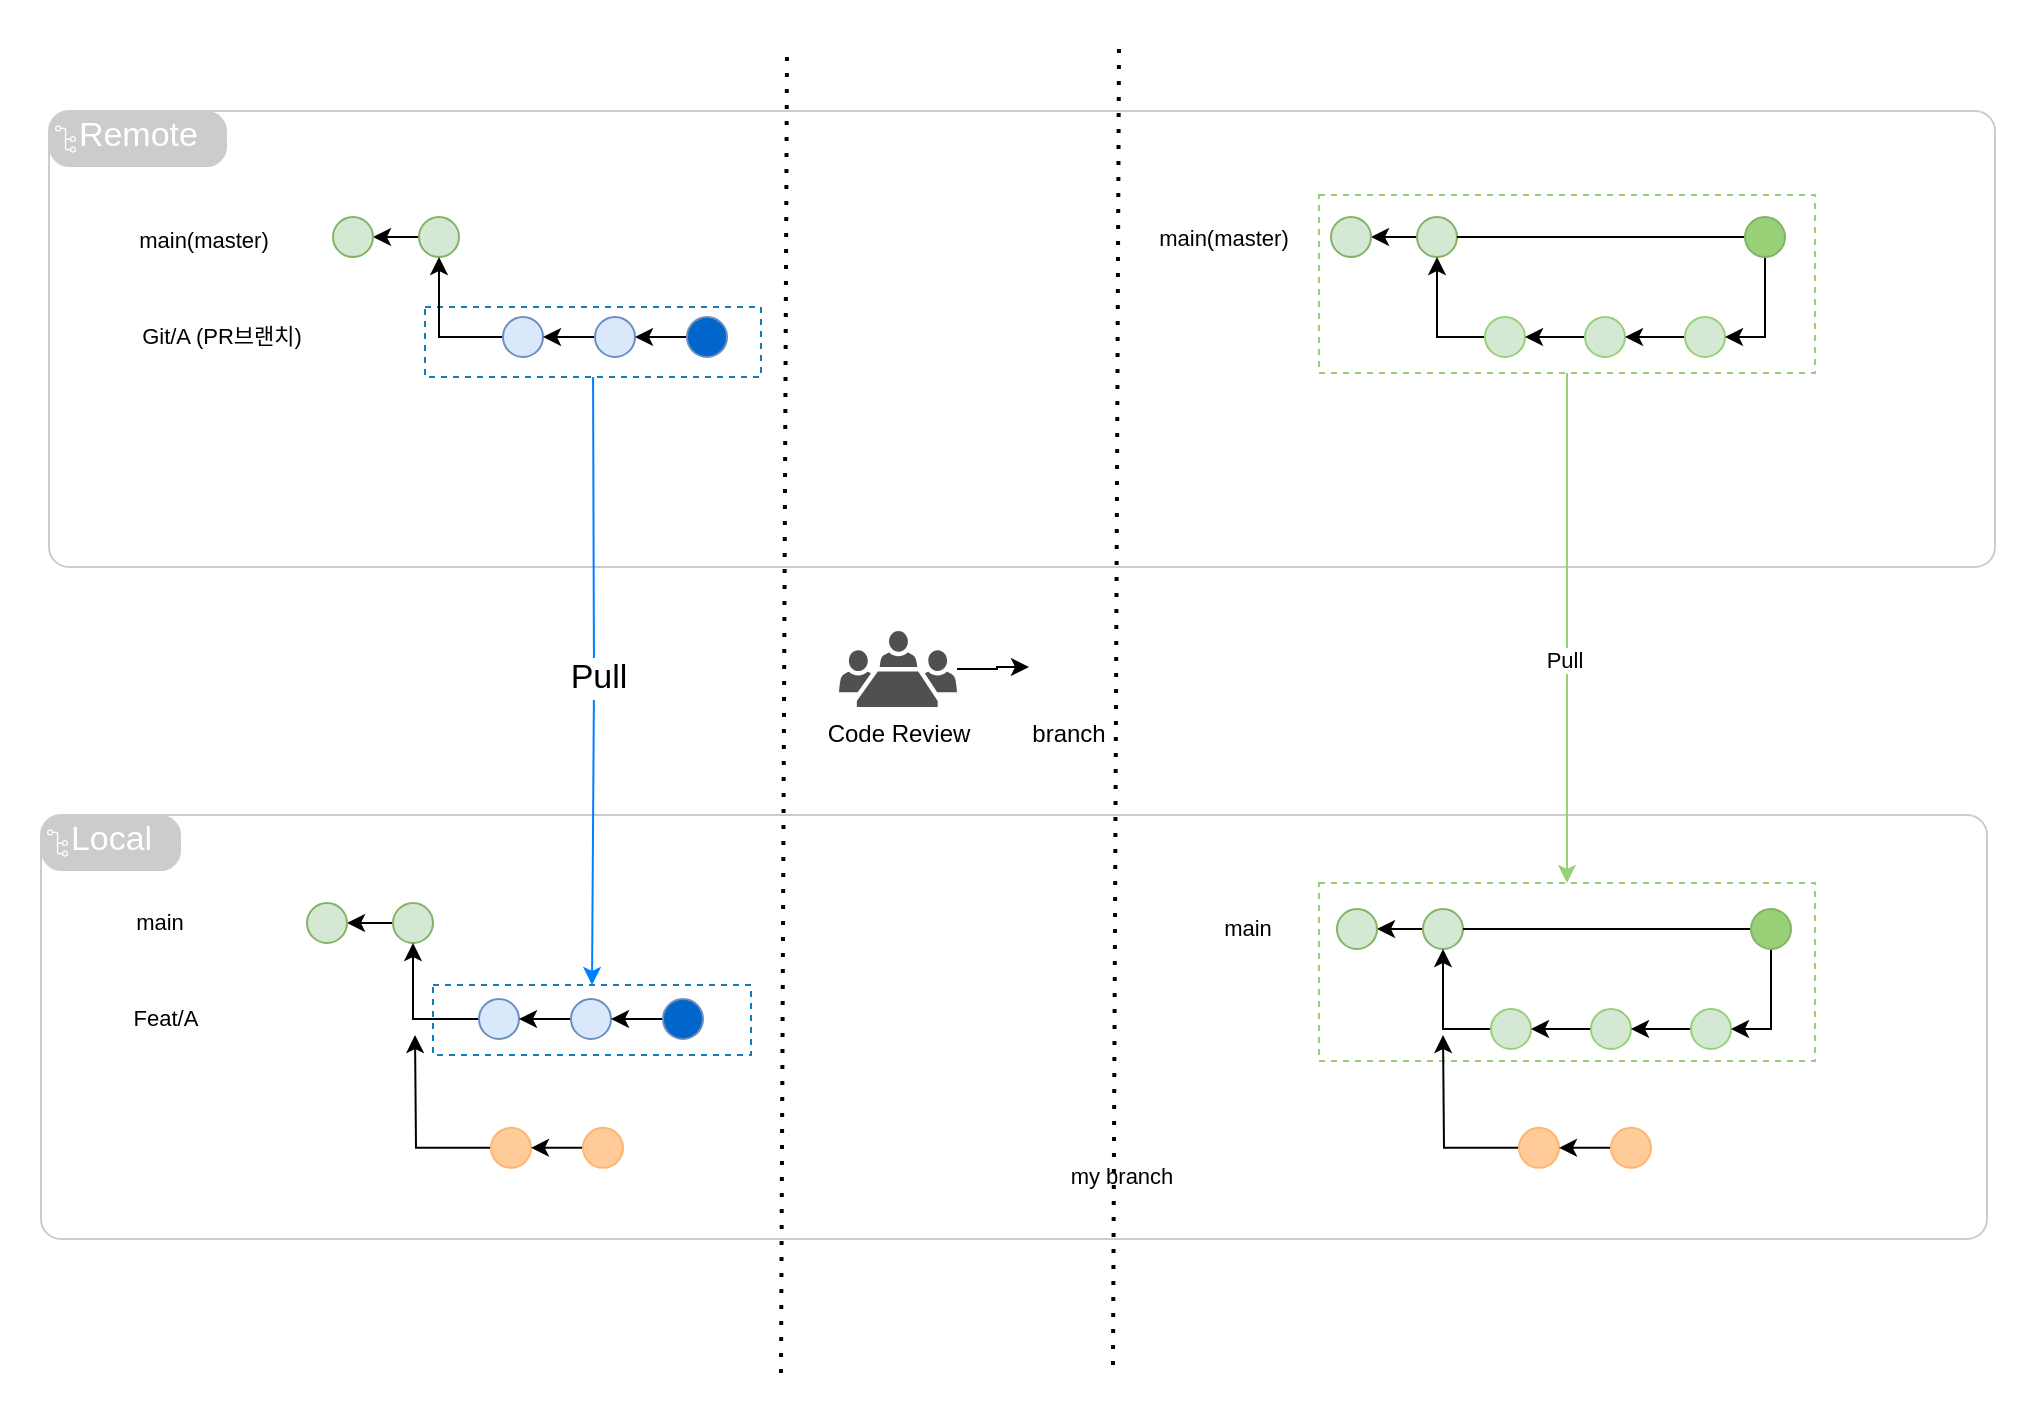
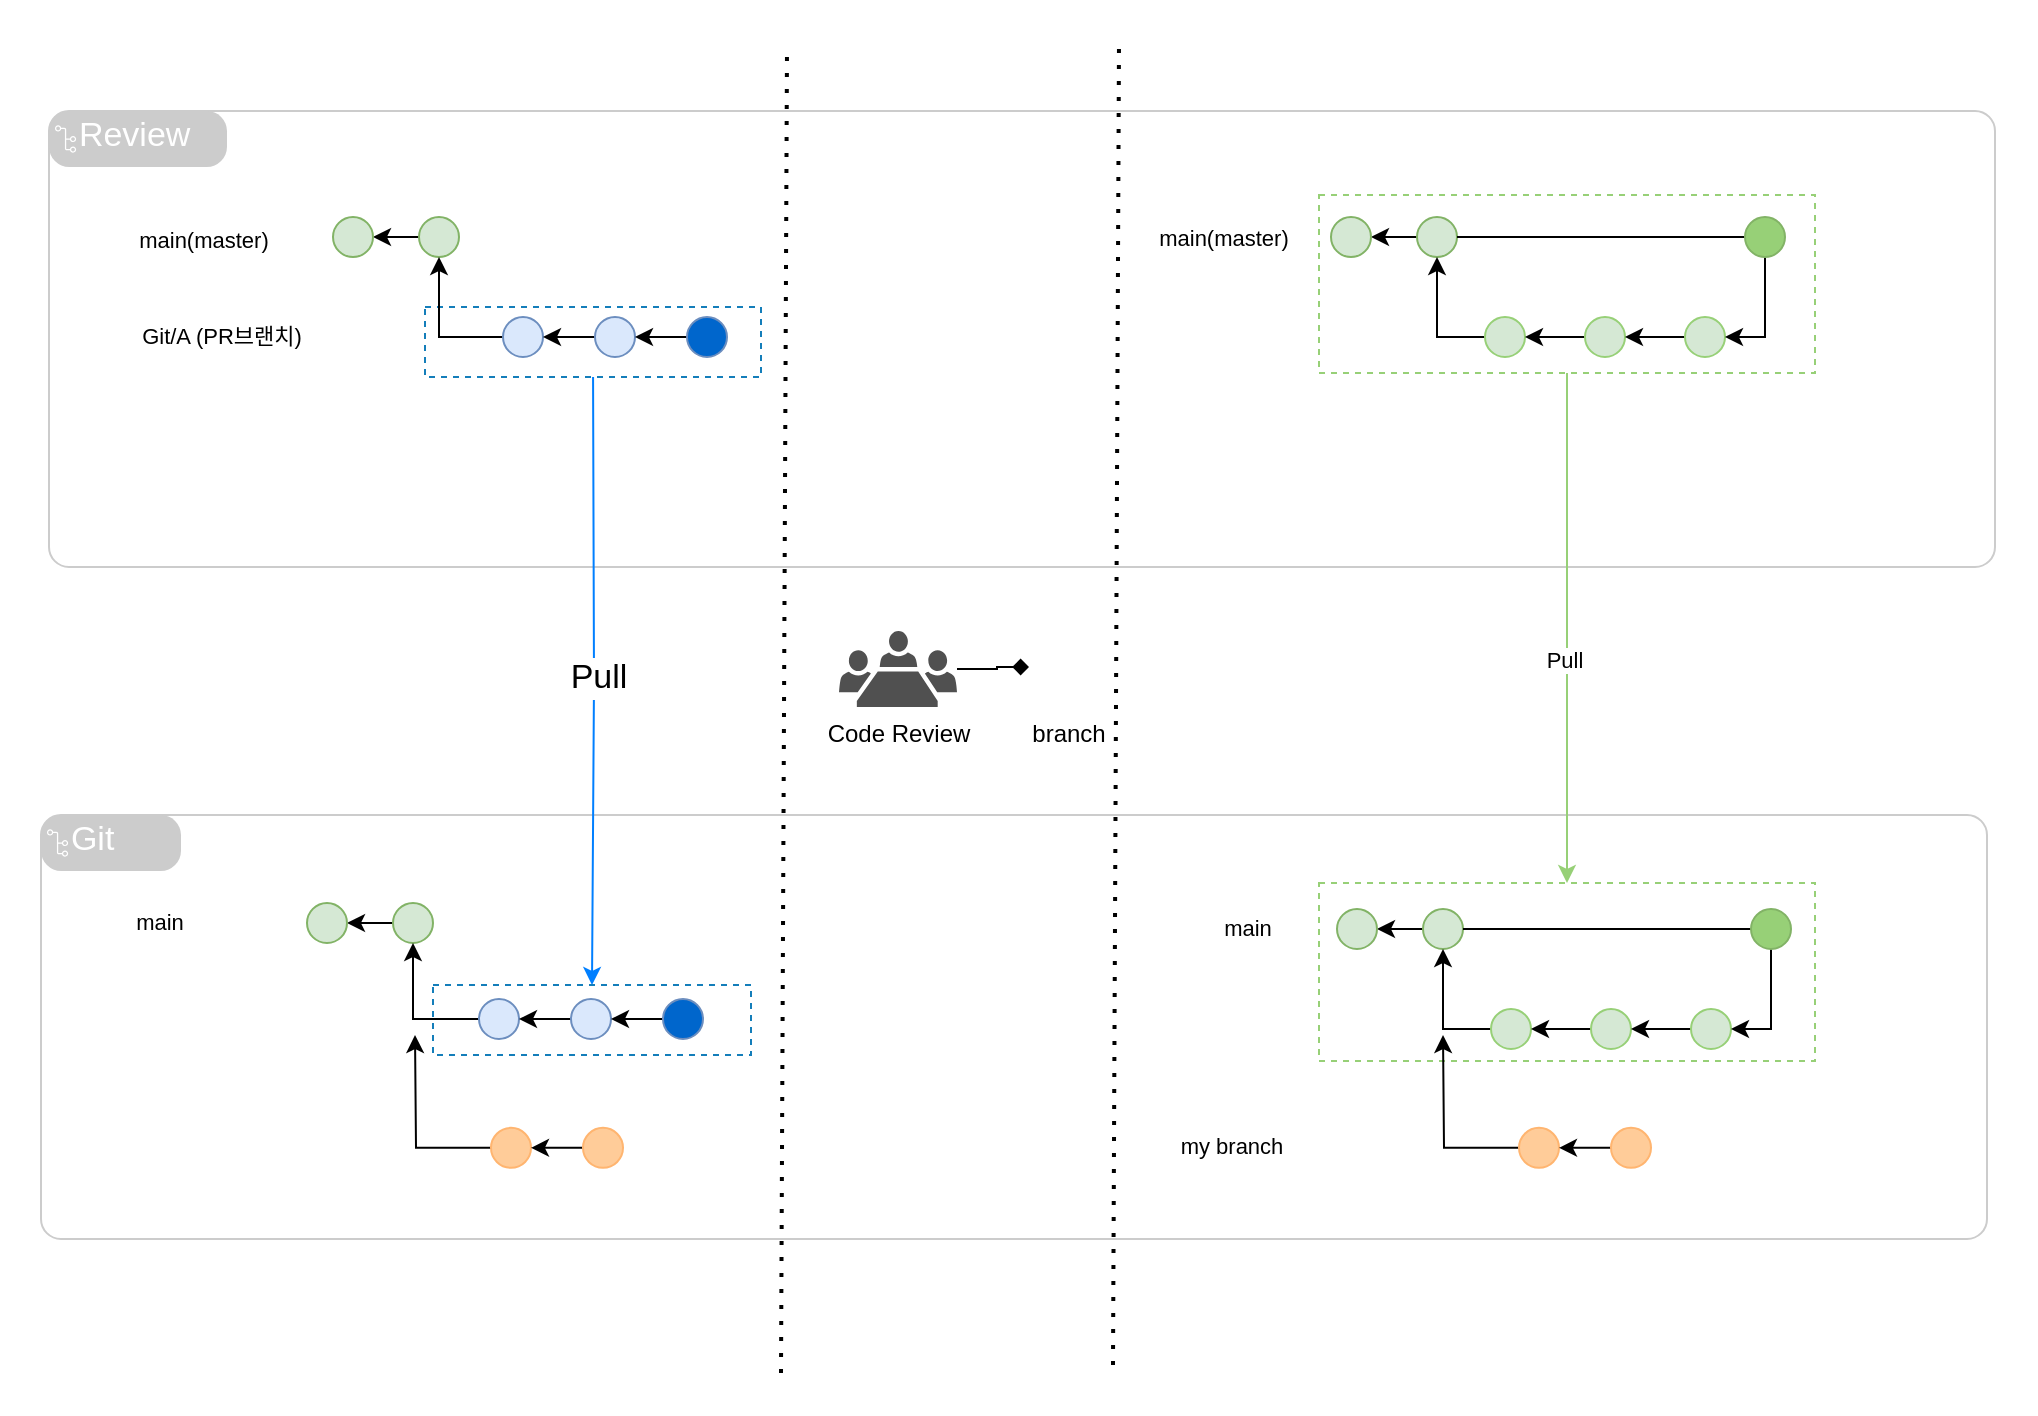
node "Remote": label "Remote" -> "Review"
edge "Code Review" -> "branch": arrowhead classic -> diamond
node "Local": label "Local" -> "Git"
node "Feat/A": removed
node "my branch": moved (1123, 1178) -> (1233, 1148)
